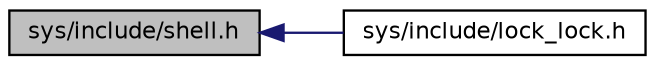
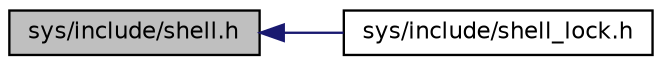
node "sys/include/lock_lock.h": label "sys/include/lock_lock.h" -> "sys/include/shell_lock.h"
